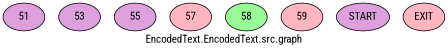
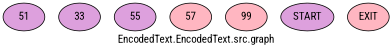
node "53": label "53" -> "33"
node "58": removed
node "59": label "59" -> "99"
